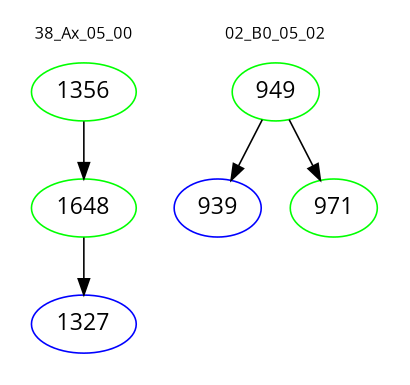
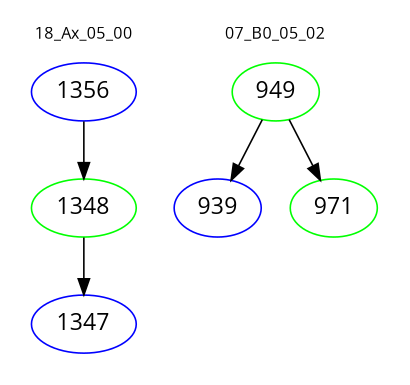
cluster "38_Ax_05_00": label "38_Ax_05_00" -> "18_Ax_05_00"
cluster "02_B0_05_02": label "02_B0_05_02" -> "07_B0_05_02"
node "1356": color green -> blue
node "1648": label "1648" -> "1348"
node "1327": label "1327" -> "1347"
